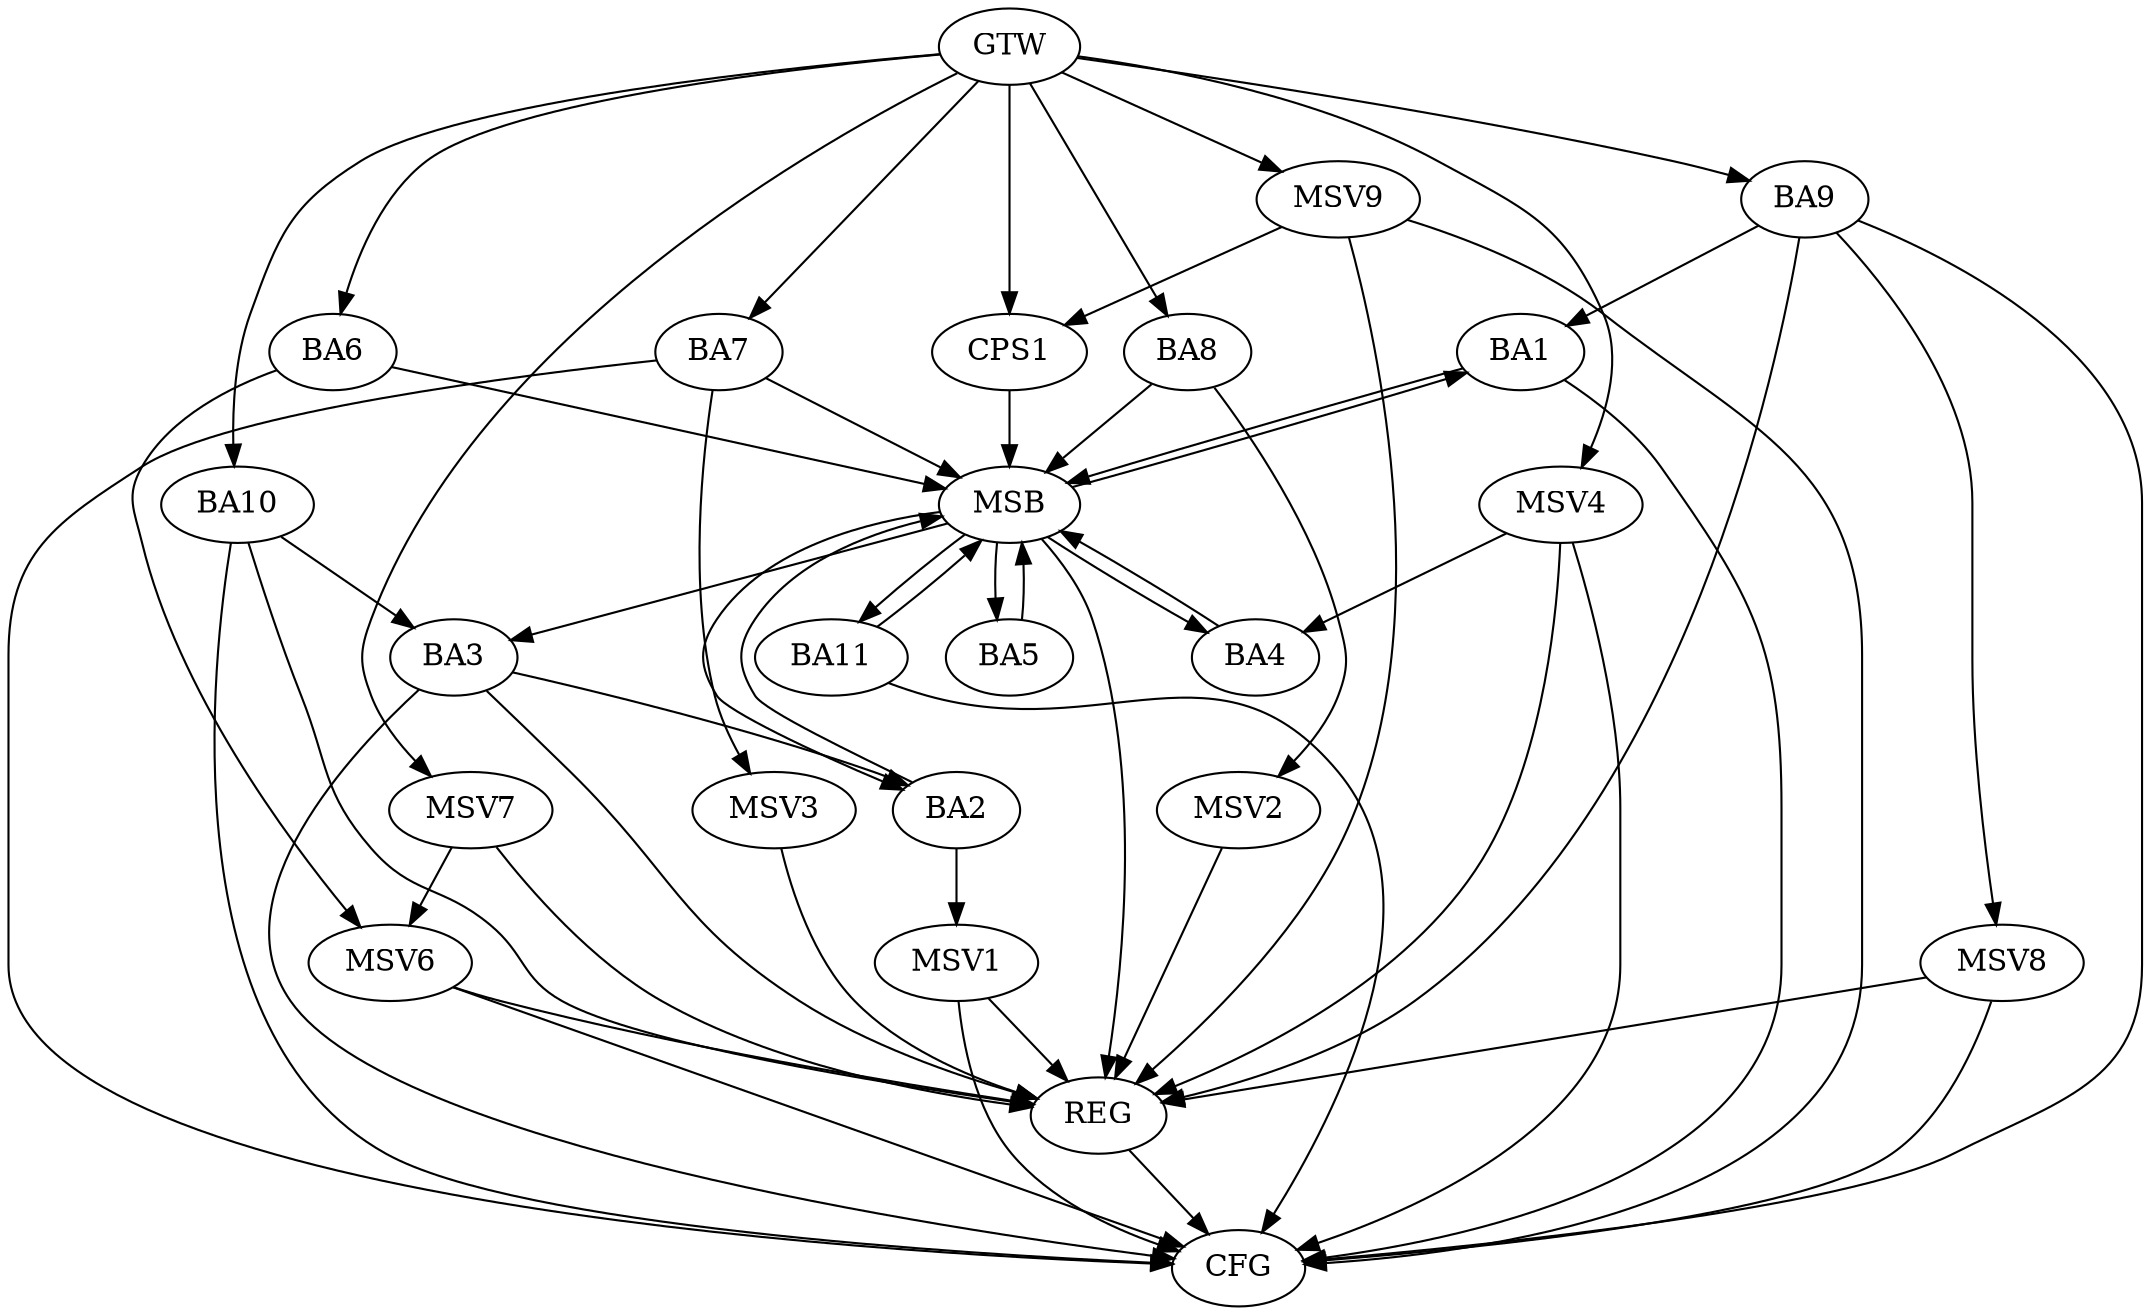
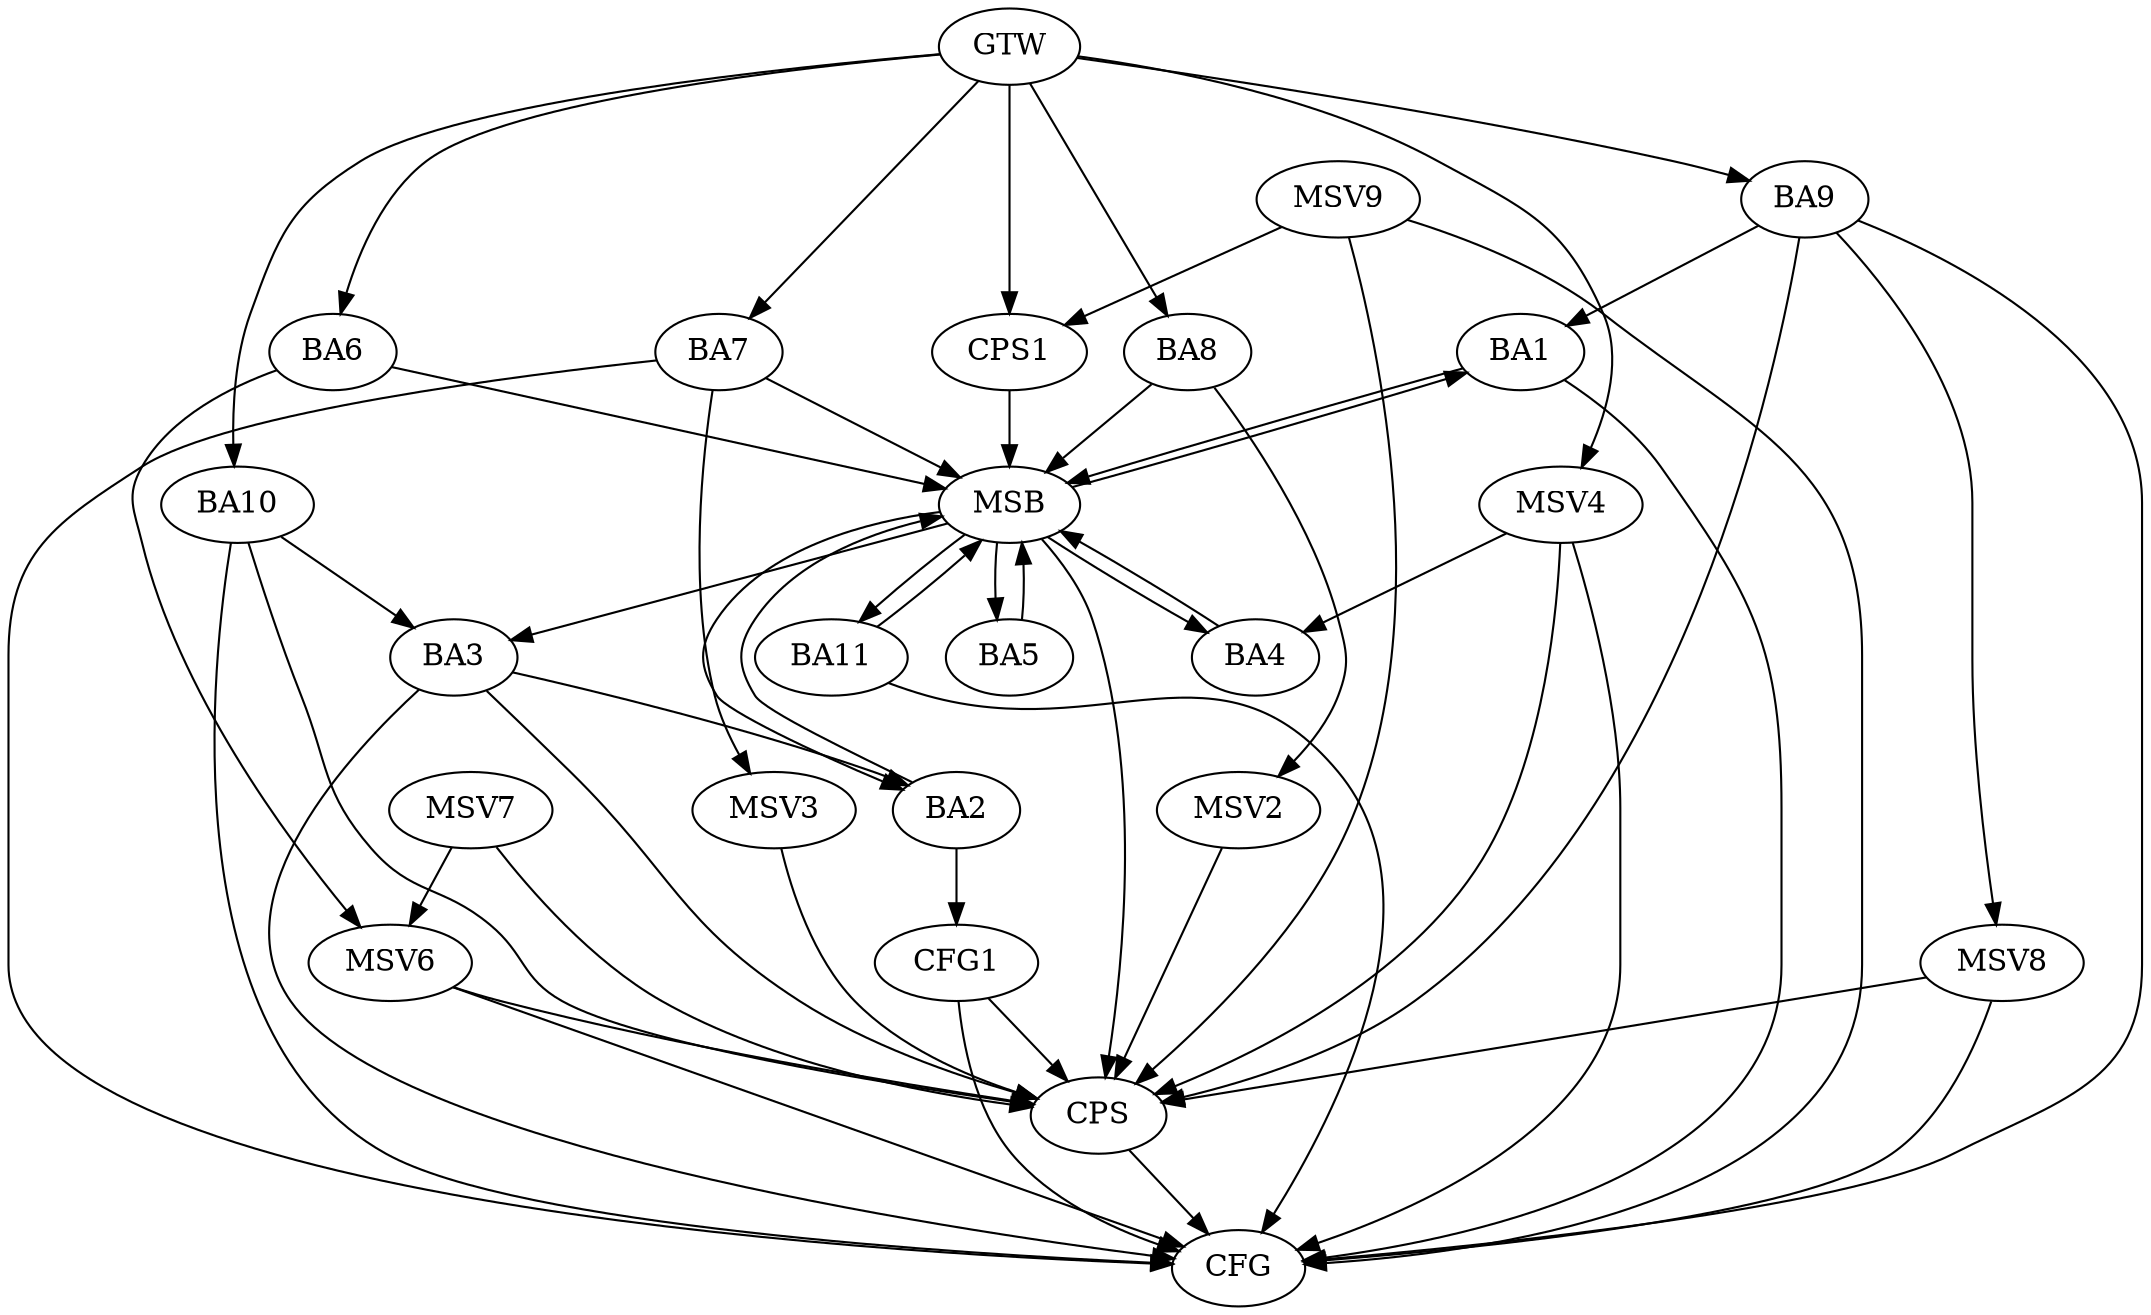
edge "GTW" -> "MSV9": removed
edge "GTW" -> "MSV7": removed
node "MSV1": label "MSV1" -> "CFG1"
node "REG": label "REG" -> "CPS"
